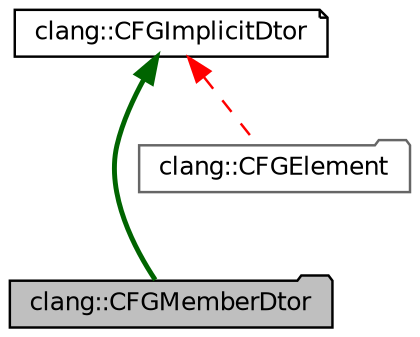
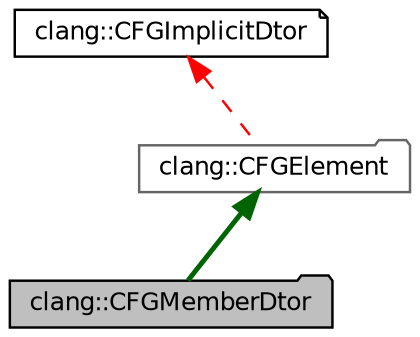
edge "clang::CFGMemberDtor" -> "clang::CFGImplicitDtor": now "clang::CFGMemberDtor" -> "clang::CFGElement"
